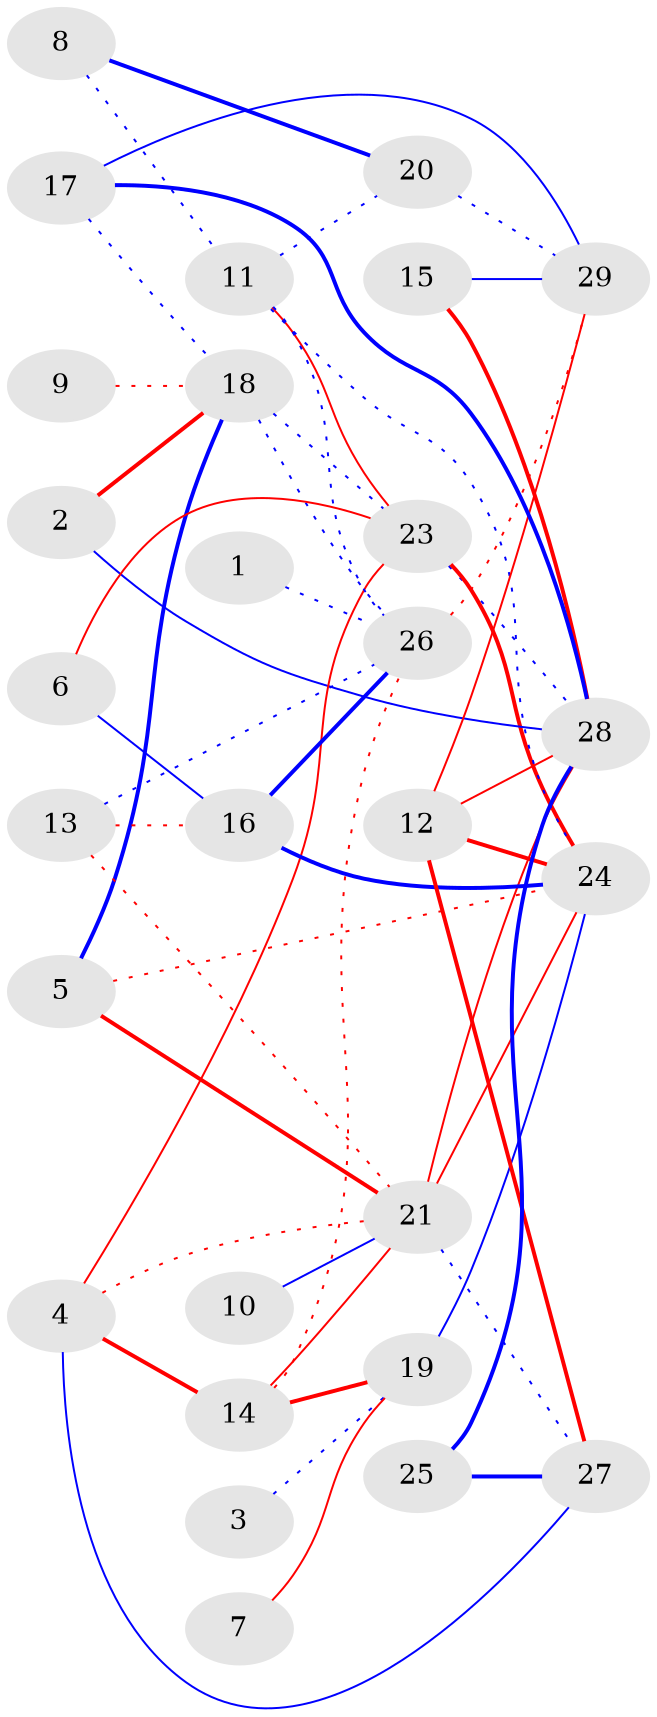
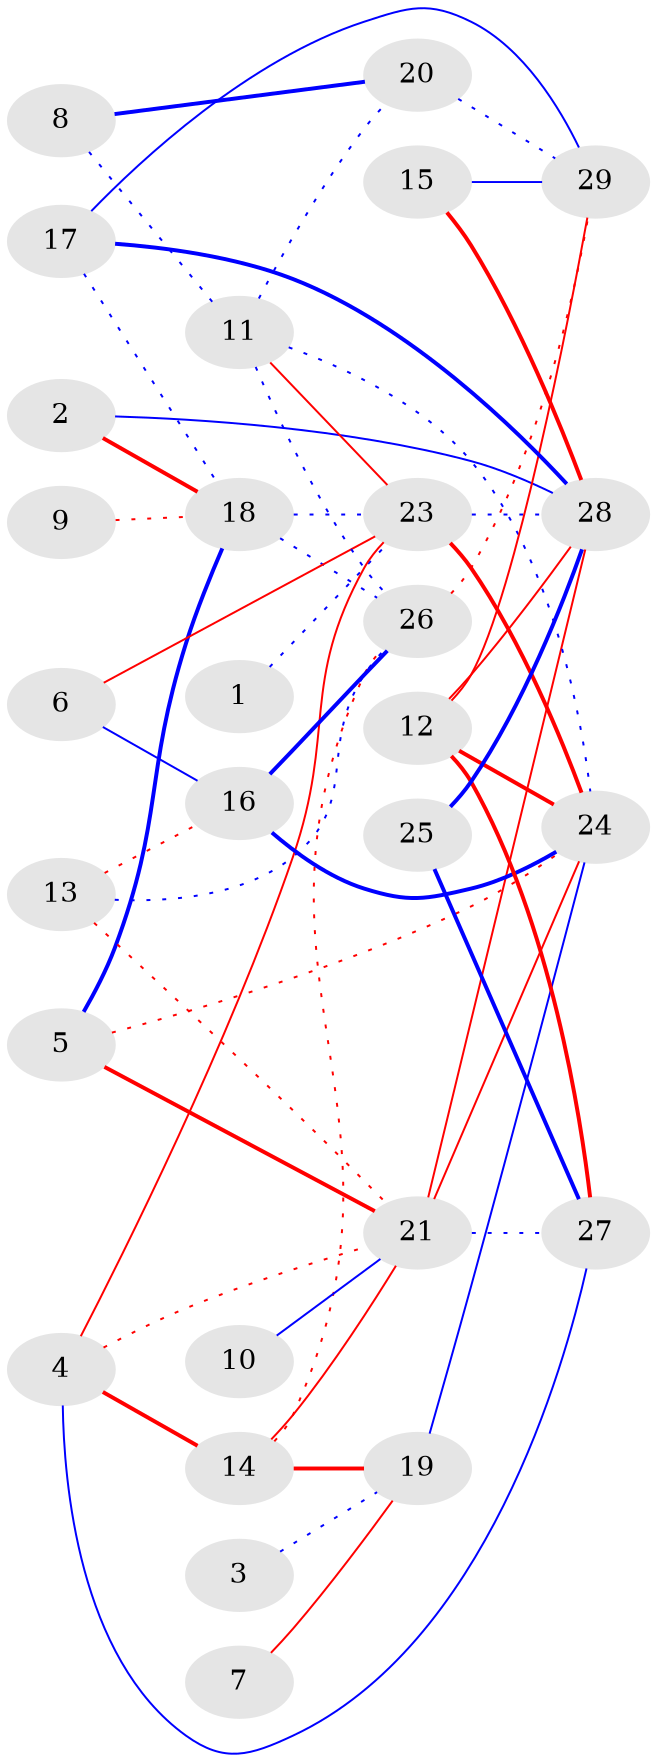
edge "1" -- "26": now "1" -- "23"
